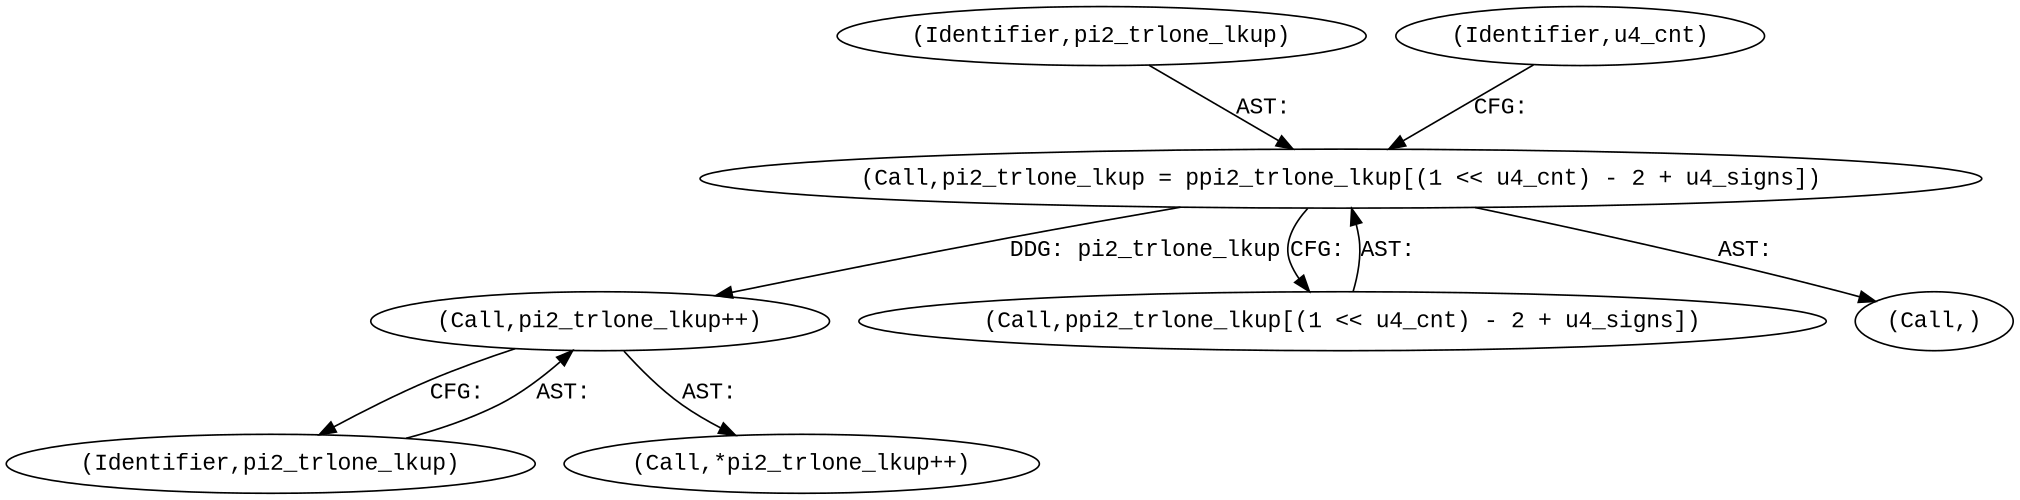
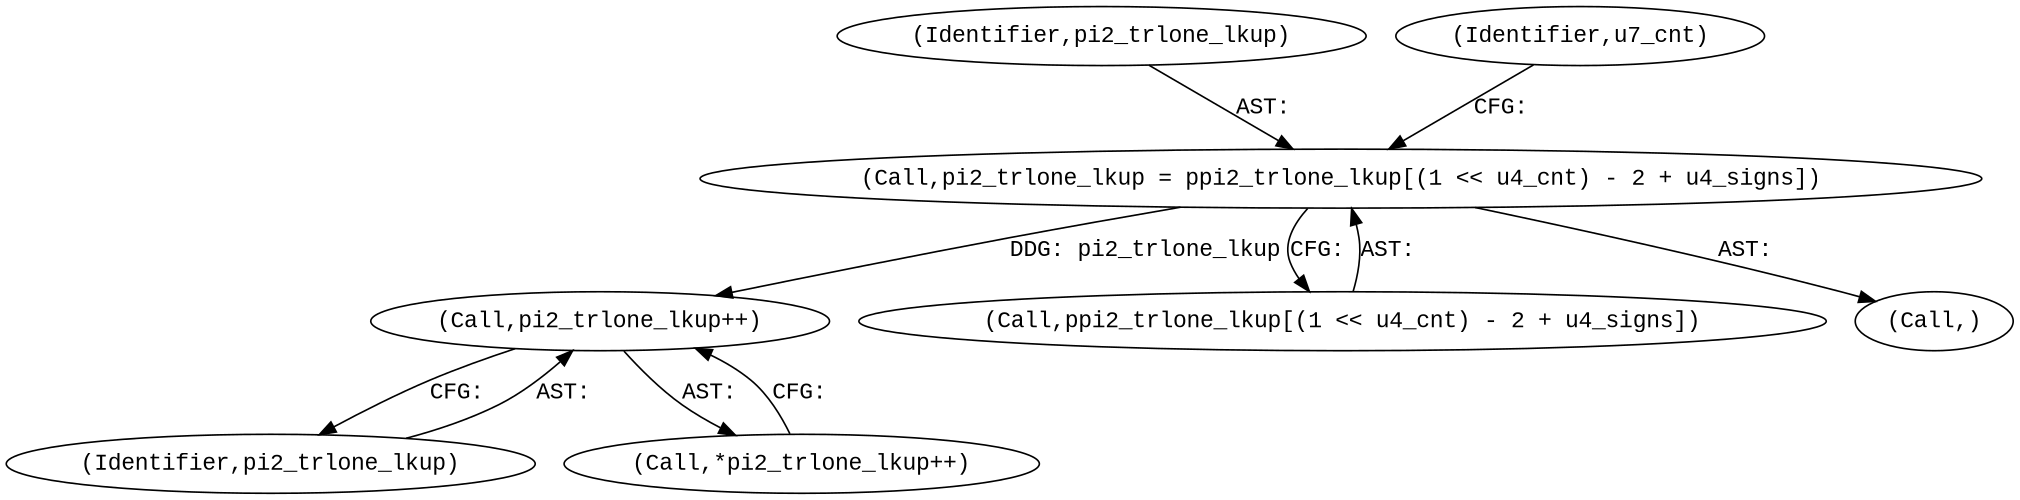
node "(Identifier,u4_cnt)": label "(Identifier,u4_cnt)" -> "(Identifier,u7_cnt)"
edge "(Call,*pi2_trlone_lkup++)" -> "(Call,pi2_trlone_lkup++)": added, label "CFG:"
